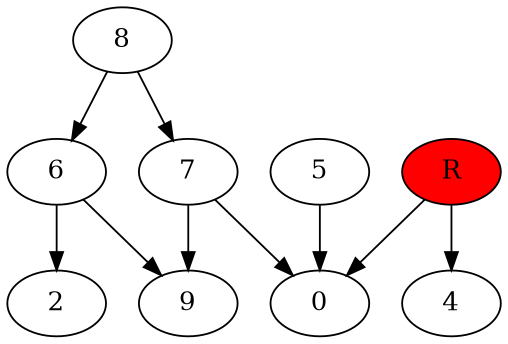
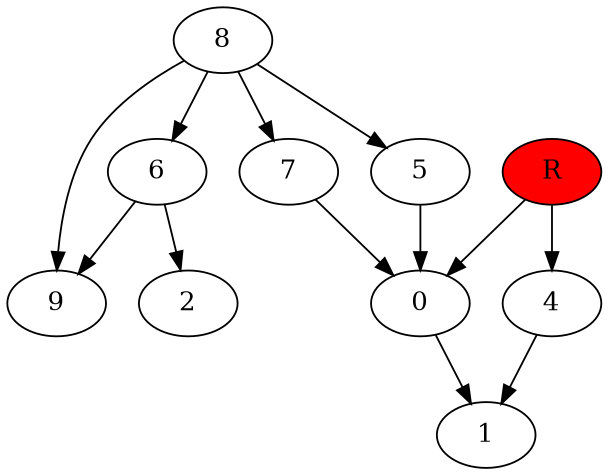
edge "8" -> "5": added
edge "7" -> "9": now "8" -> "9"
node "1": added
